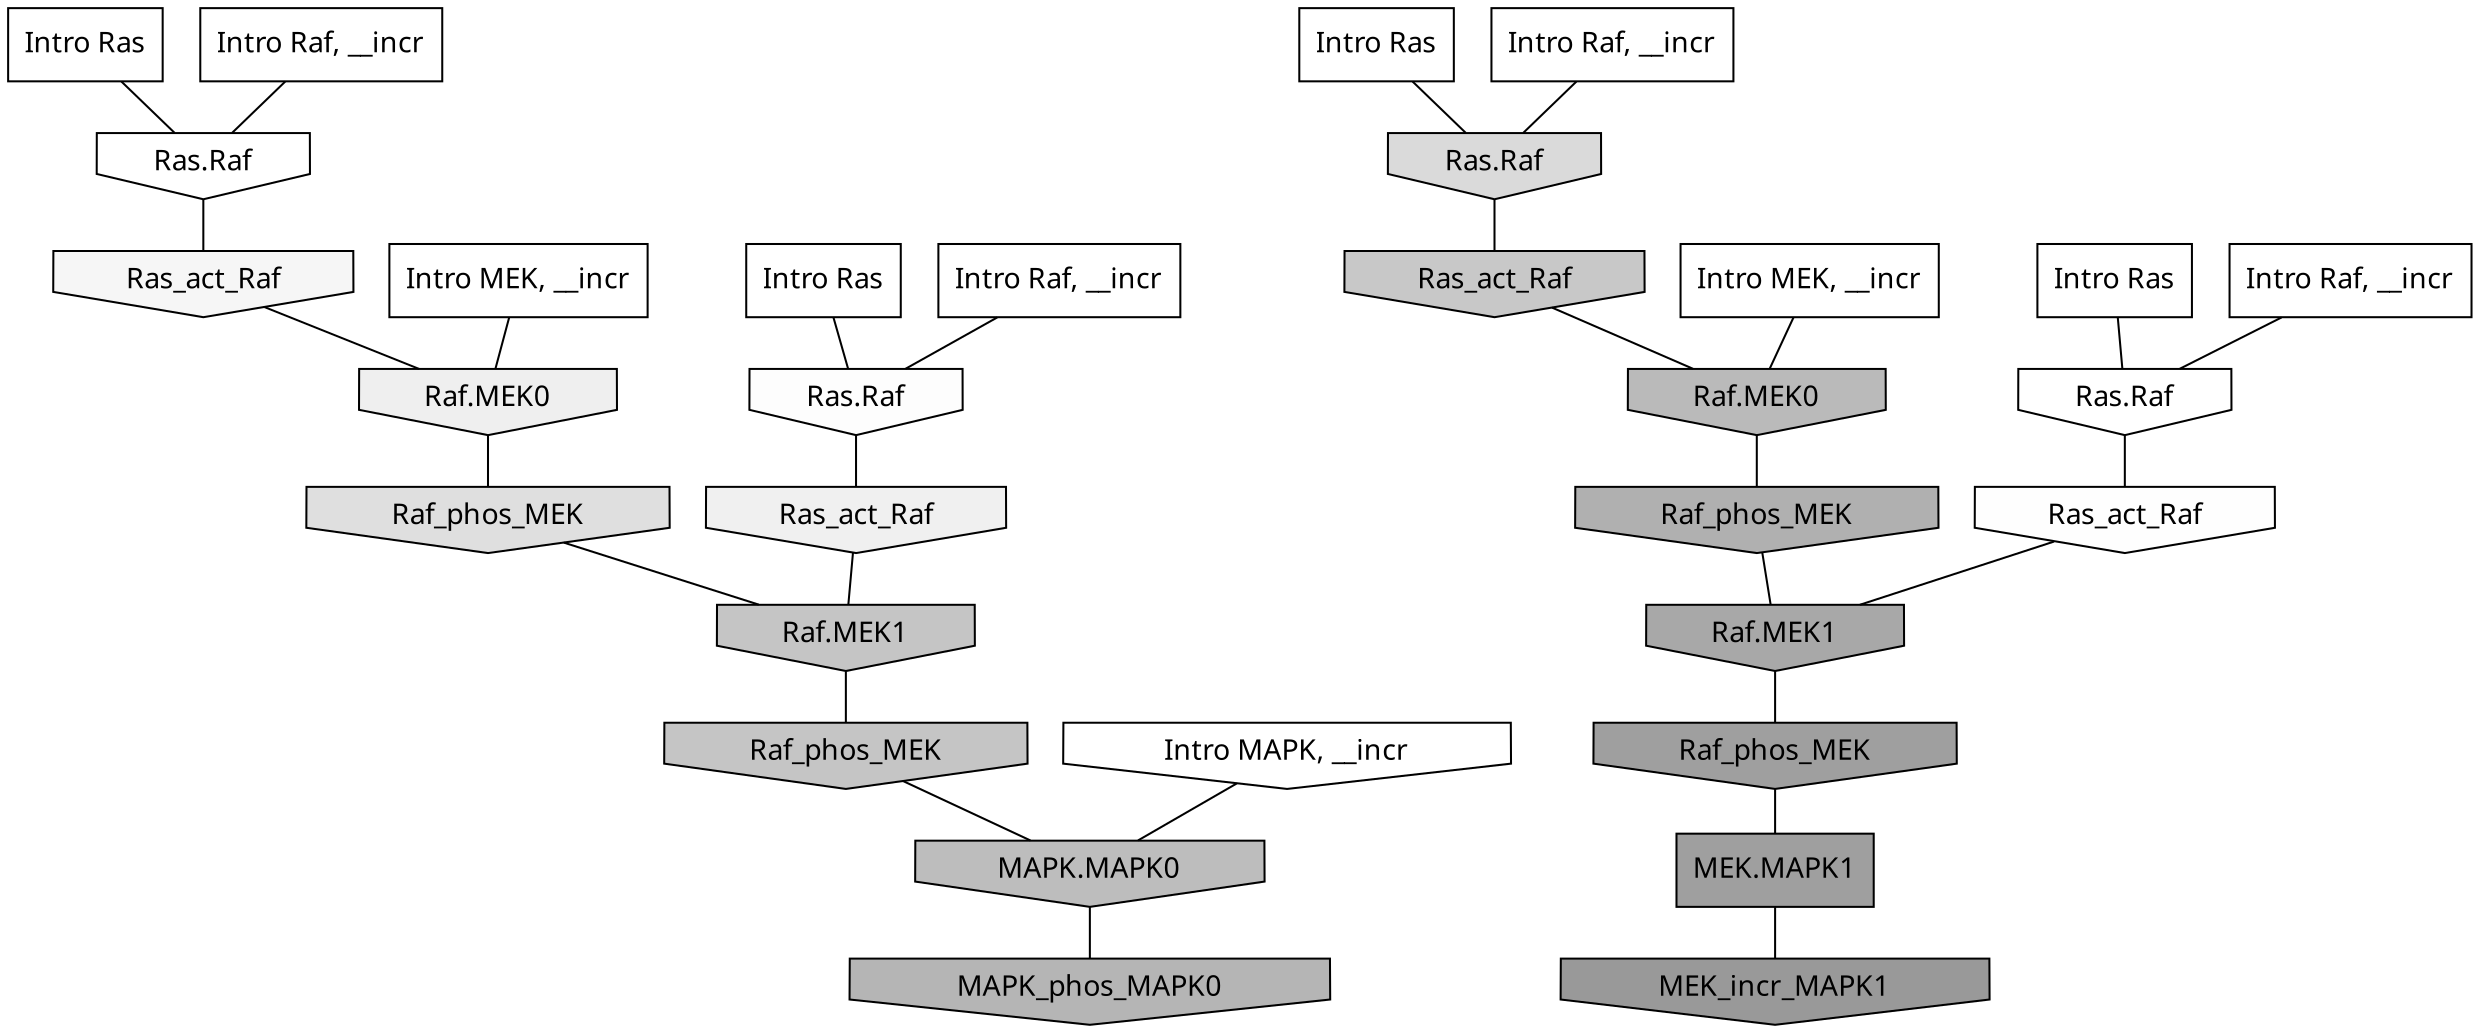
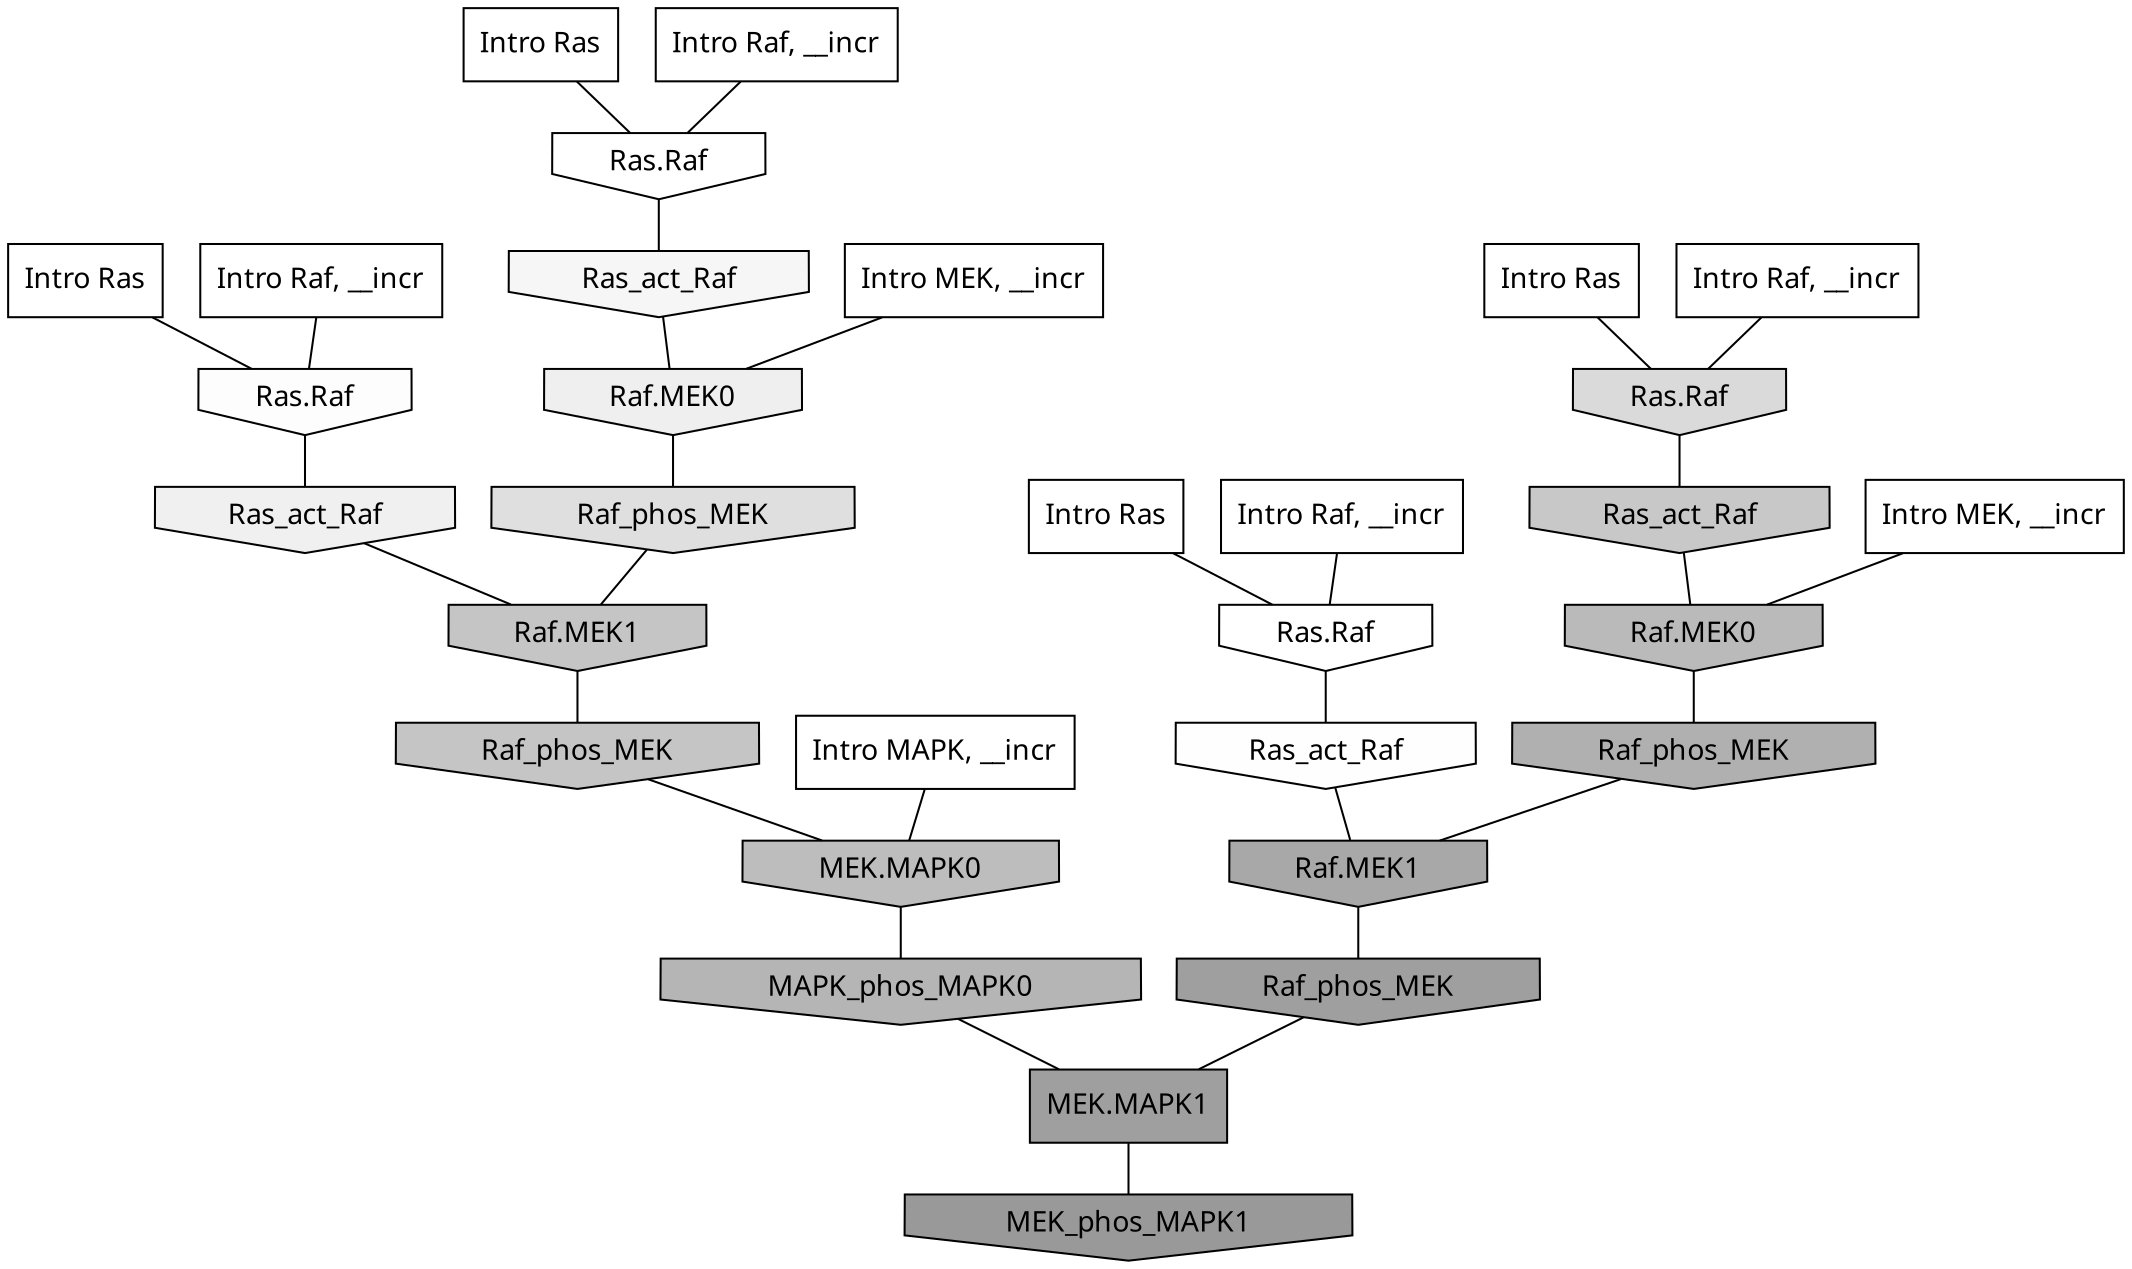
node "Intro MAPK, __incr": shape invhouse -> box
node "MAPK.MAPK0": label "MAPK.MAPK0" -> "MEK.MAPK0"
node "MEK_incr_MAPK1": label "MEK_incr_MAPK1" -> "MEK_phos_MAPK1"
edge "MAPK_phos_MAPK0" -- "MEK.MAPK1": added
